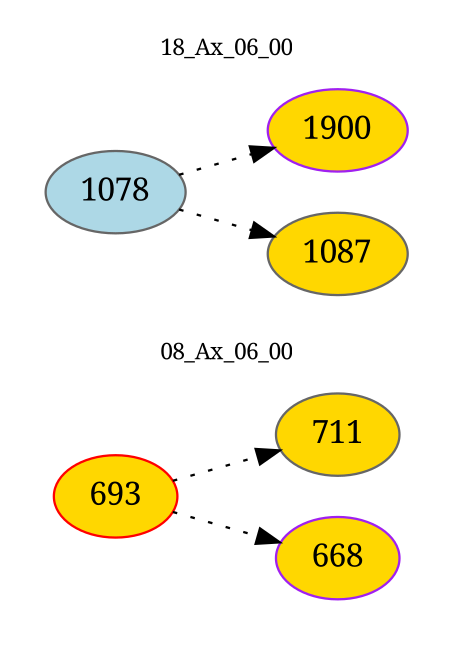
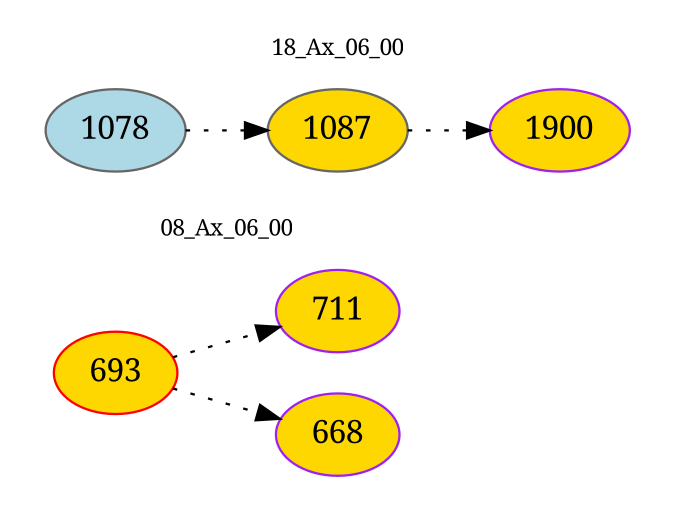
edge "1078" -> "1900": now "1087" -> "1900"
node "711": color gray40 -> purple
